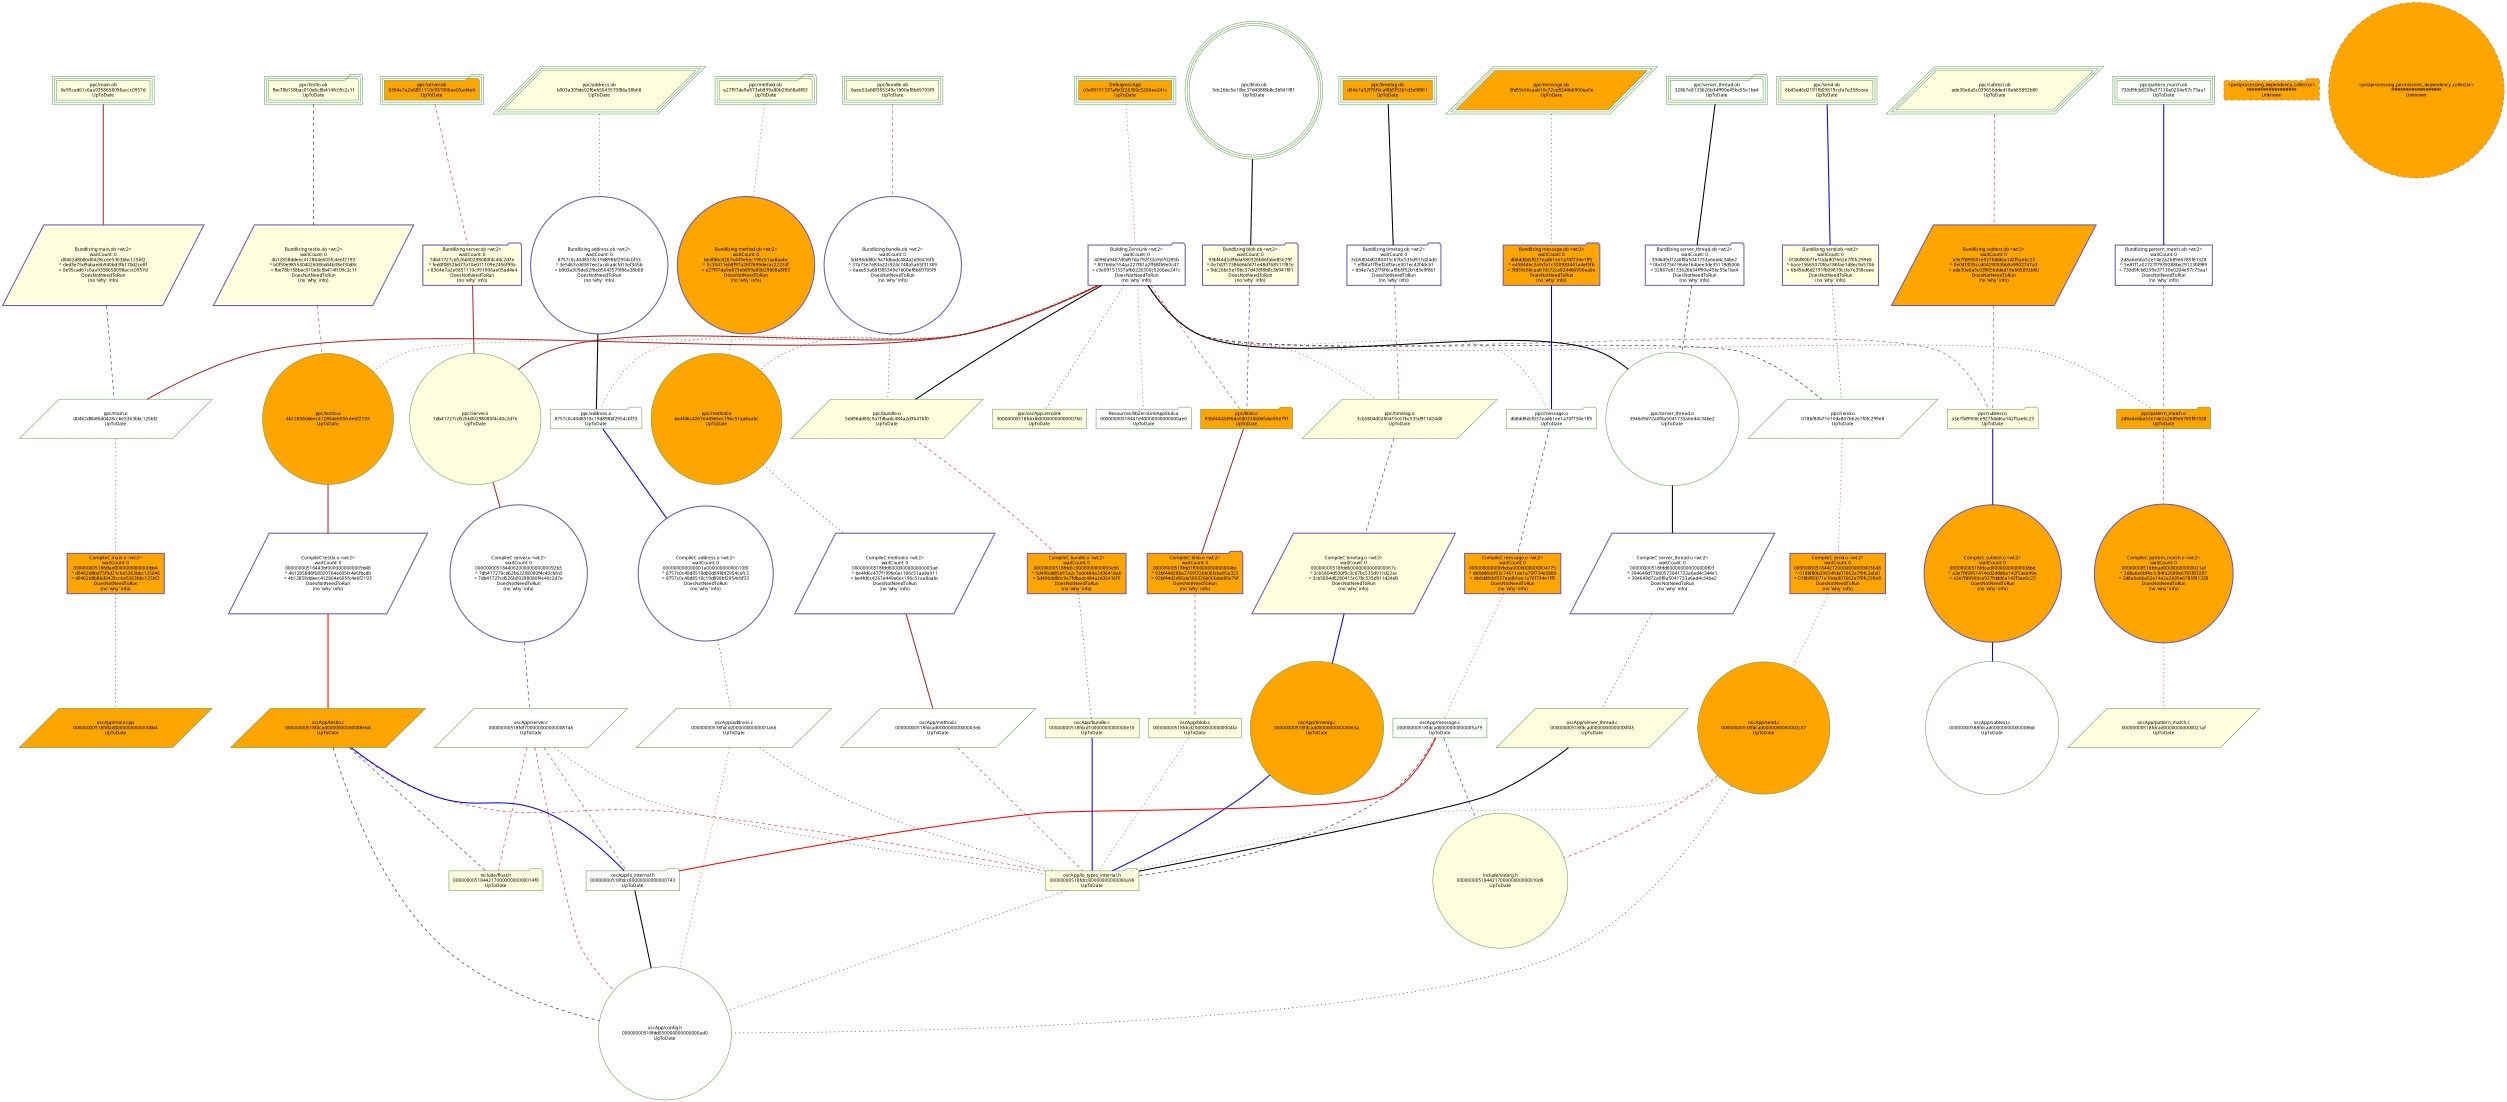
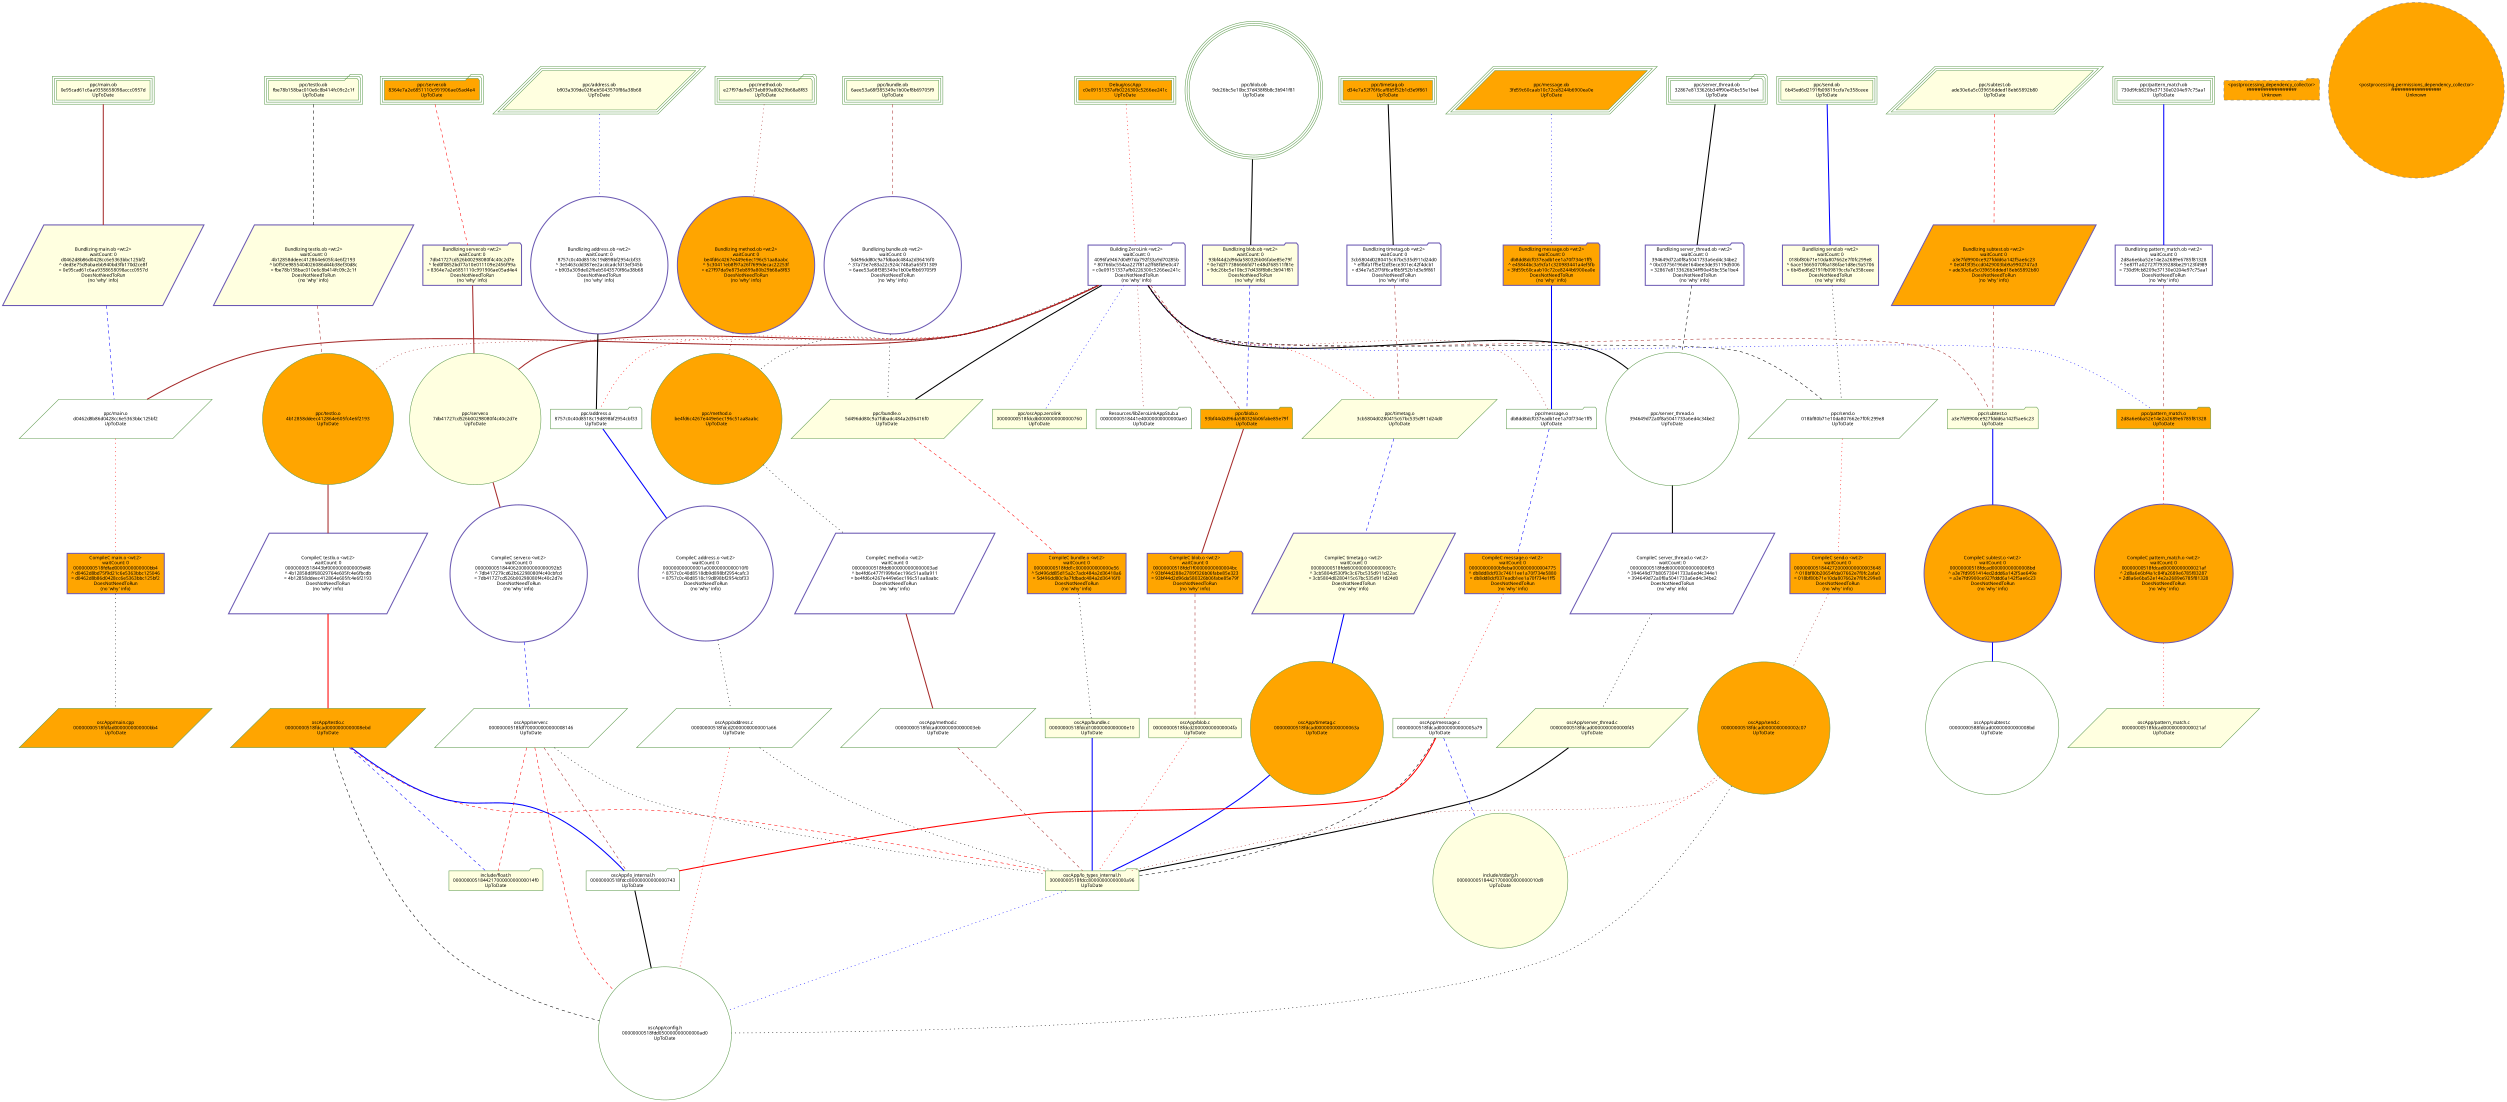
edge "oscApp/send.c 00000000518fdcad0000000000002c07 UpToDate" -- "include/stdarg.h 000000005184421700000000000010d9 UpToDate": style dashed -> dotted
